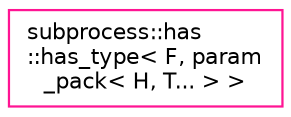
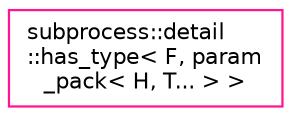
node "subprocess::has ::has_type< F, param _pack< H, T... > >": label "subprocess::has ::has_type< F, param _pack< H, T... > >" -> "subprocess::detail ::has_type< F, param _pack< H, T... > >"
